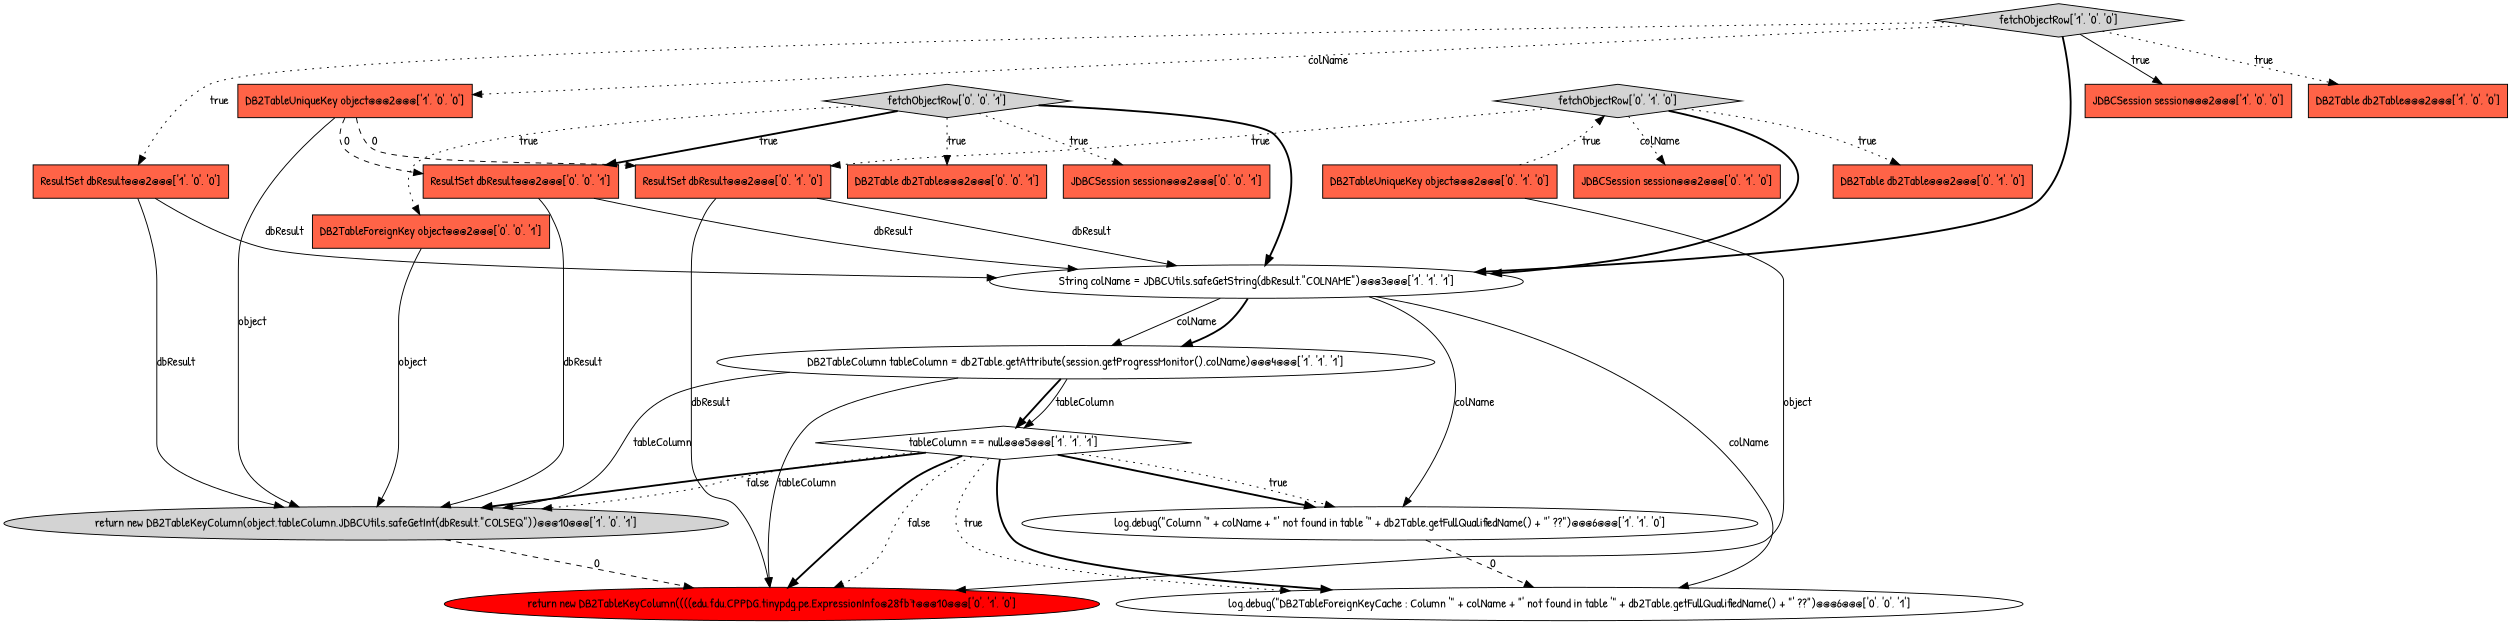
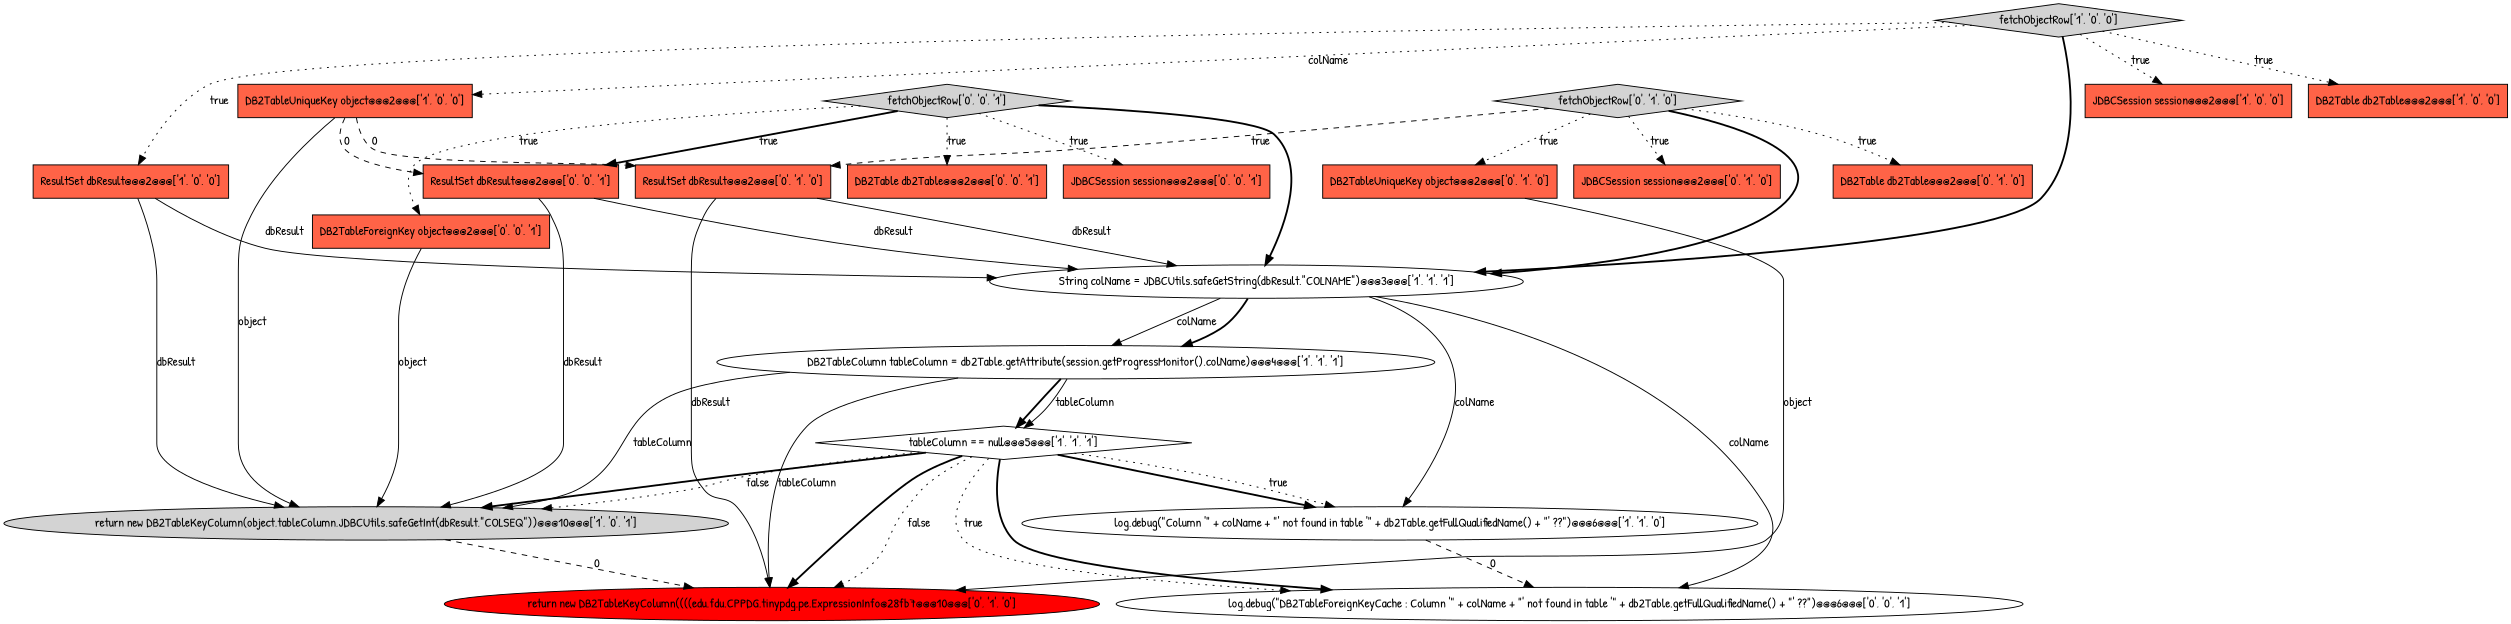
edge "fetchObjectRow['1', '0', '0']" -> "JDBCSession session@@@2@@@['1', '0', '0']": style solid -> dotted
edge "fetchObjectRow['0', '1', '0']" -> "ResultSet dbResult@@@2@@@['0', '1', '0']": style dotted -> dashed
edge "fetchObjectRow['0', '1', '0']" -> "JDBCSession session@@@2@@@['0', '1', '0']": label "colName" -> "true"
edge "DB2TableUniqueKey object@@@2@@@['0', '1', '0']" -> "fetchObjectRow['0', '1', '0']": reversed
